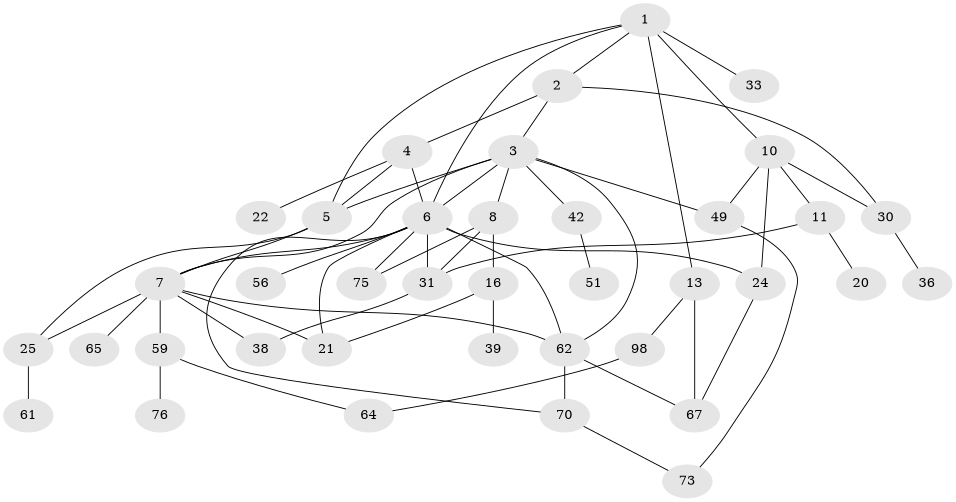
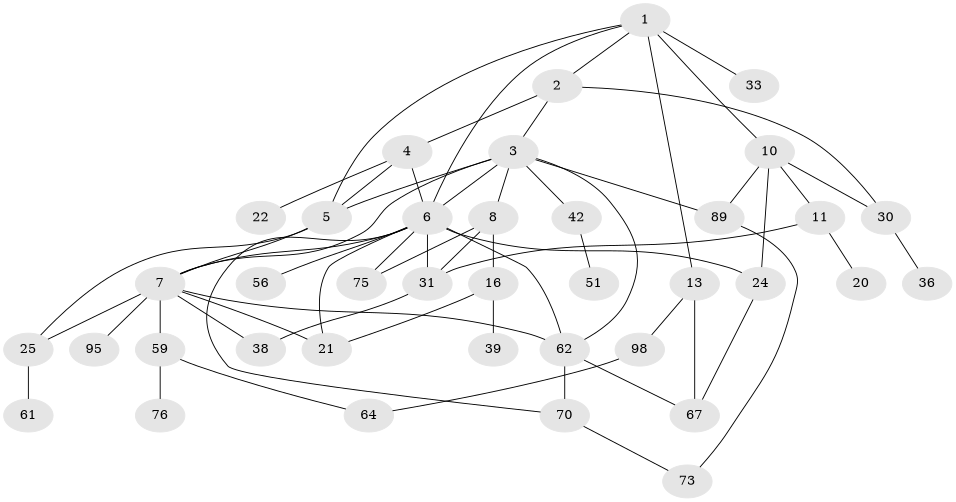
node "49": label "49" -> "89"
node "65": label "65" -> "95"
